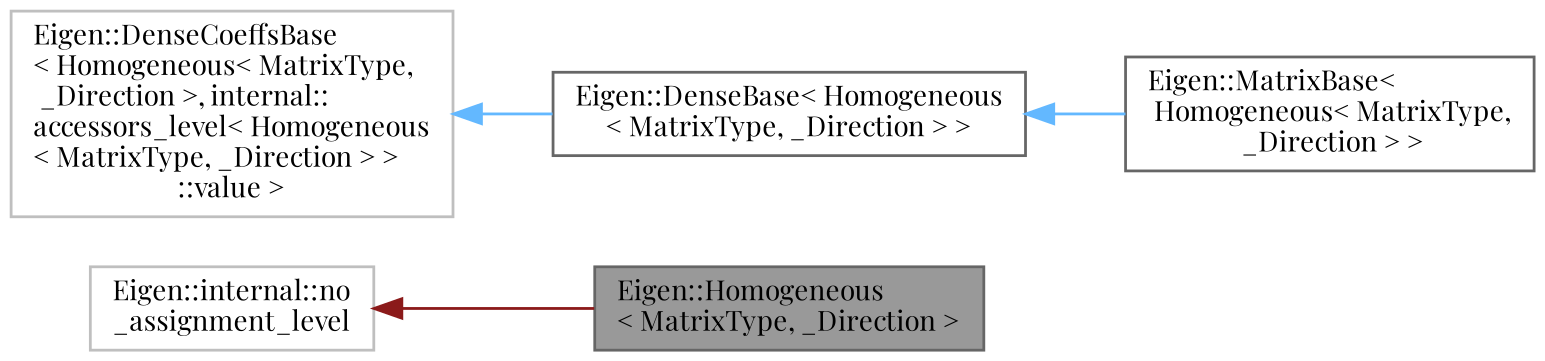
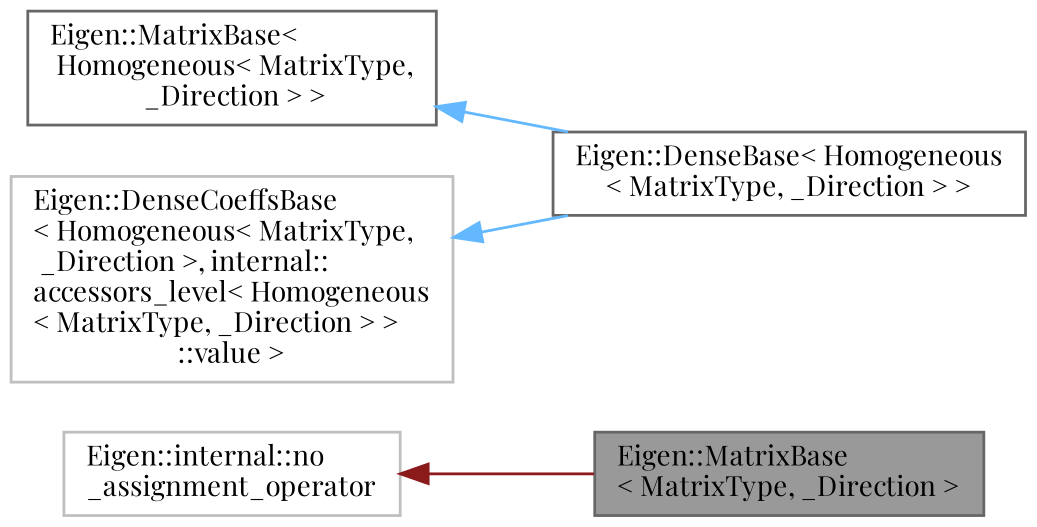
edge "Eigen::MatrixBase< Homogeneous< MatrixType, _Direction > >" -> "Eigen::DenseBase< Homogeneous < MatrixType, _Direction > >": reversed
node "Eigen::internal::no _assignment_level": label "Eigen::internal::no _assignment_level" -> "Eigen::internal::no _assignment_operator"
node "Eigen::Homogeneous < MatrixType, _Direction >": label "Eigen::Homogeneous < MatrixType, _Direction >" -> "Eigen::MatrixBase < MatrixType, _Direction >"
